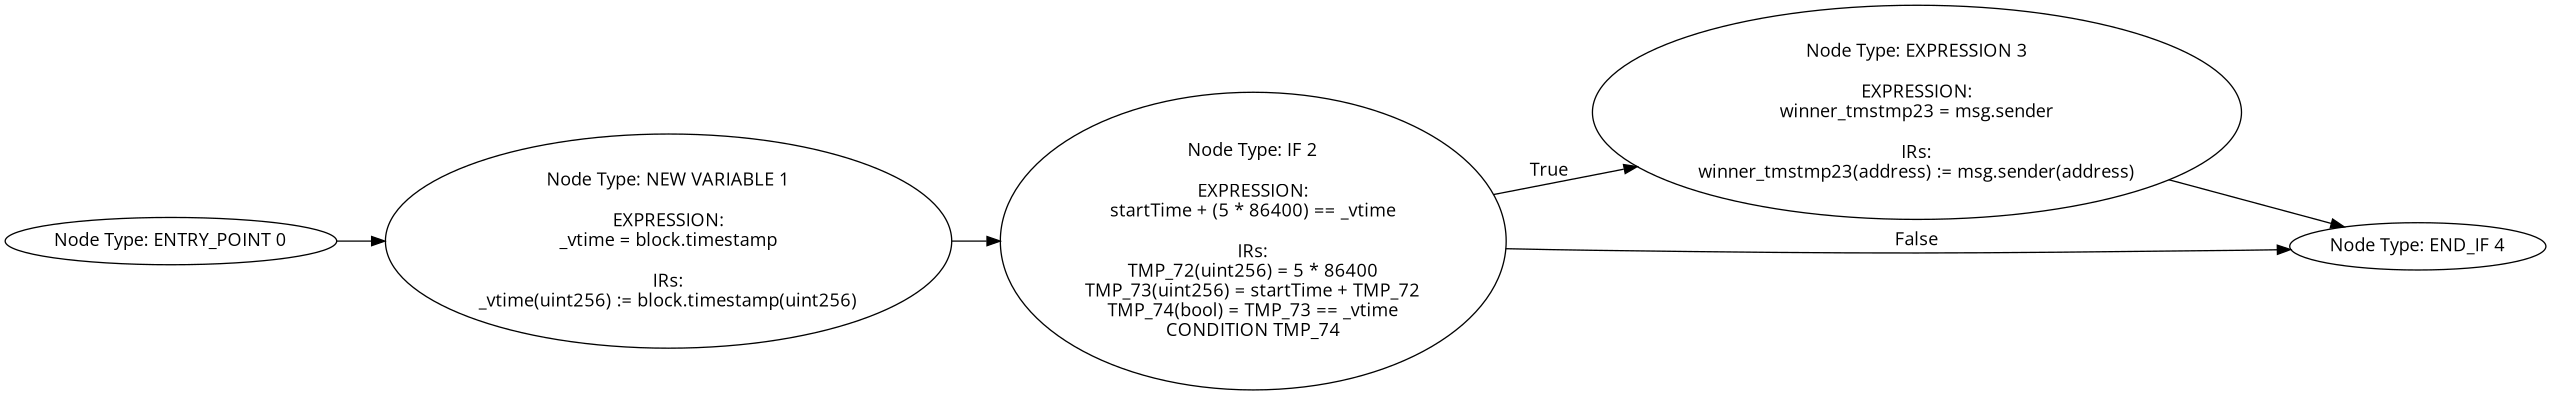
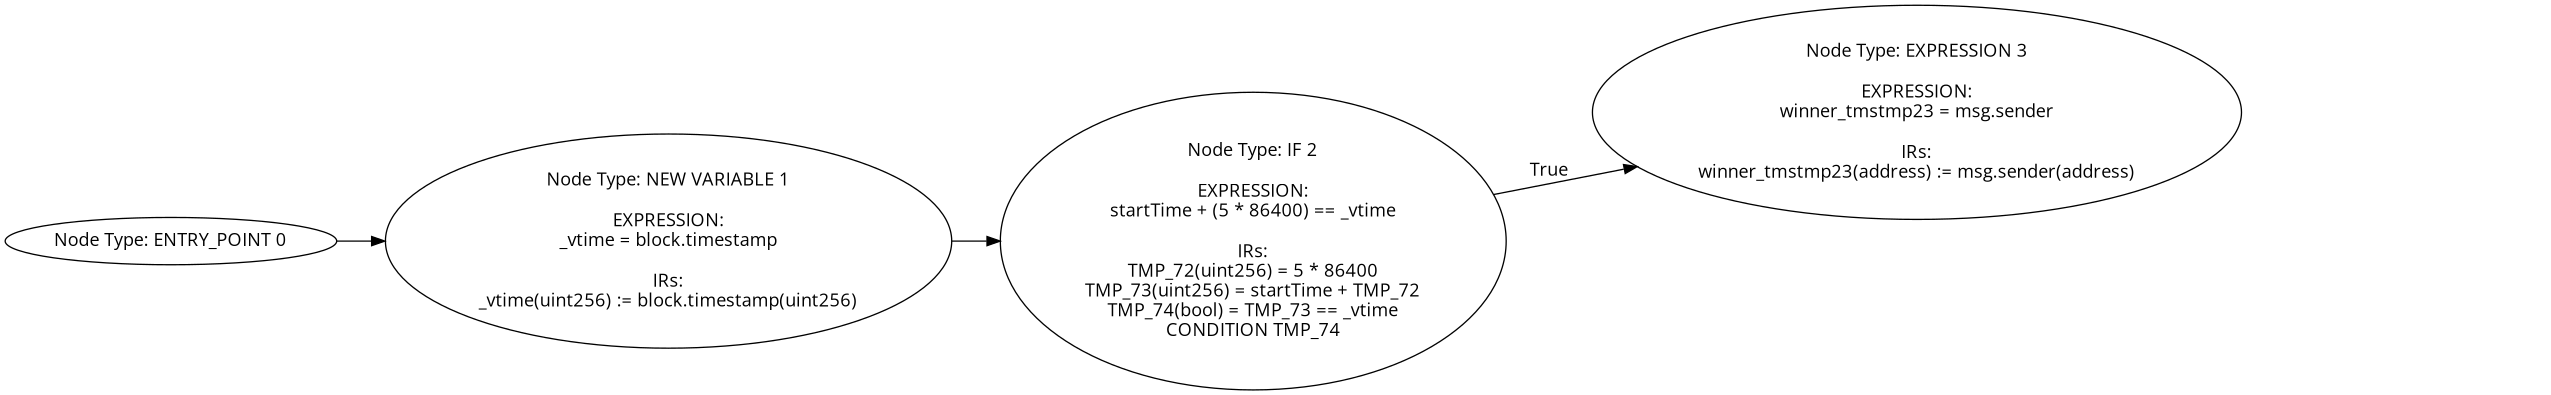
node "Node Type: END_IF 4": removed
